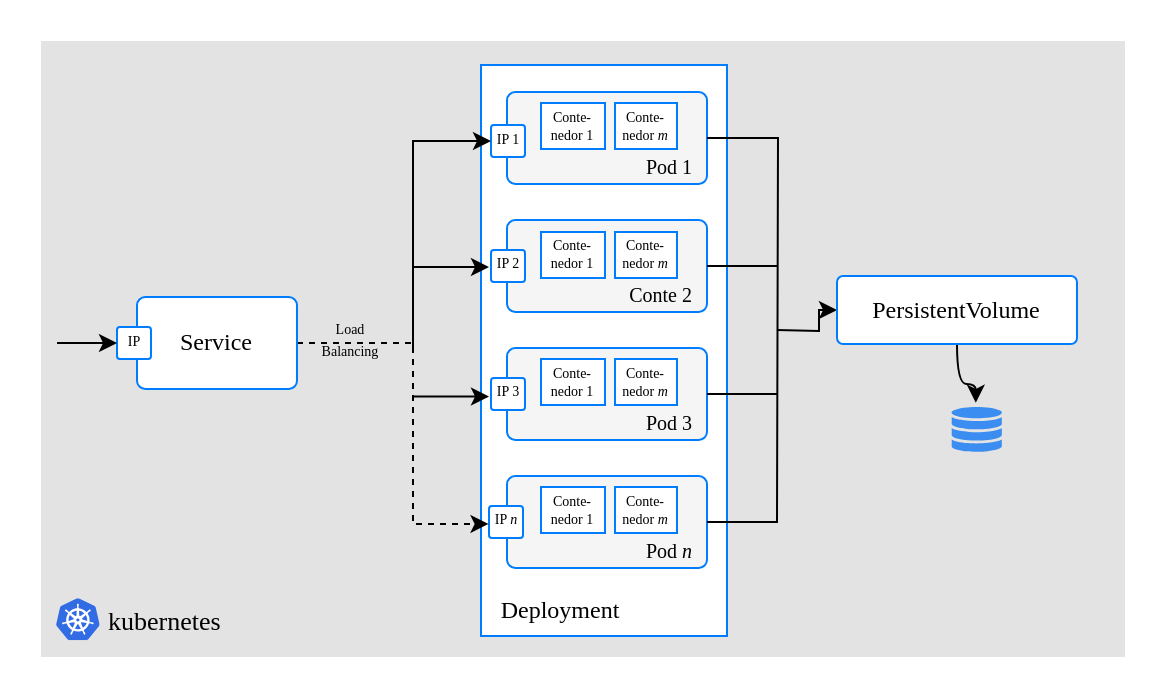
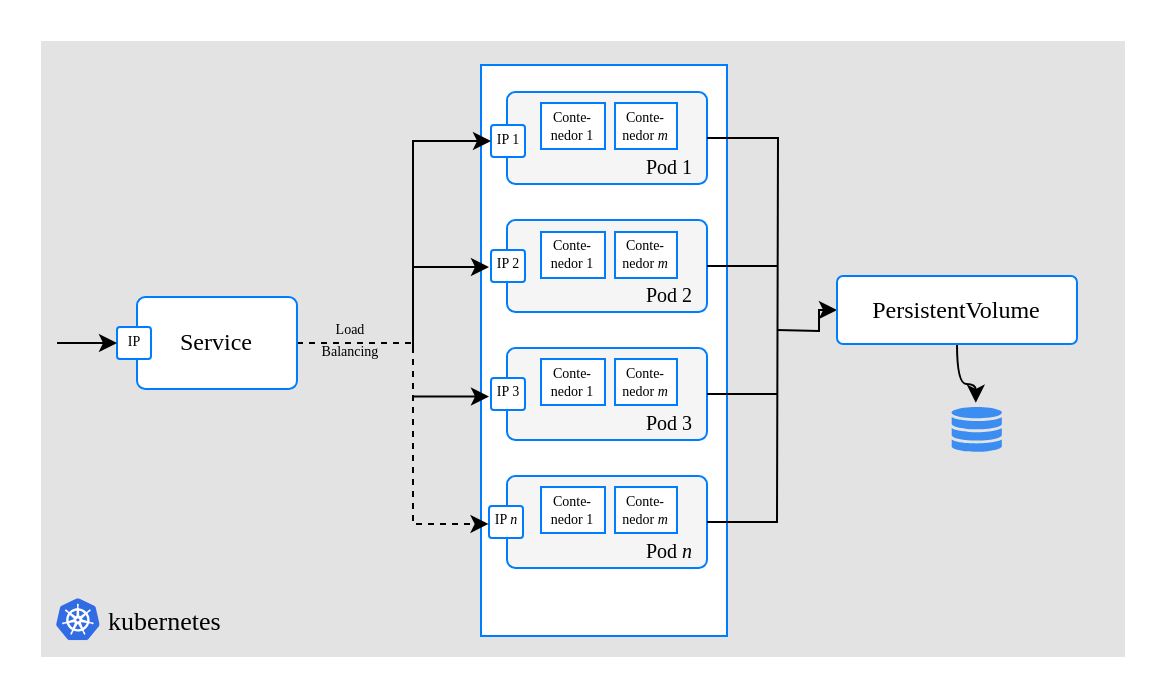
node "Conte 2": label "Conte 2" -> "Pod 2"
node "Deployment": removed
